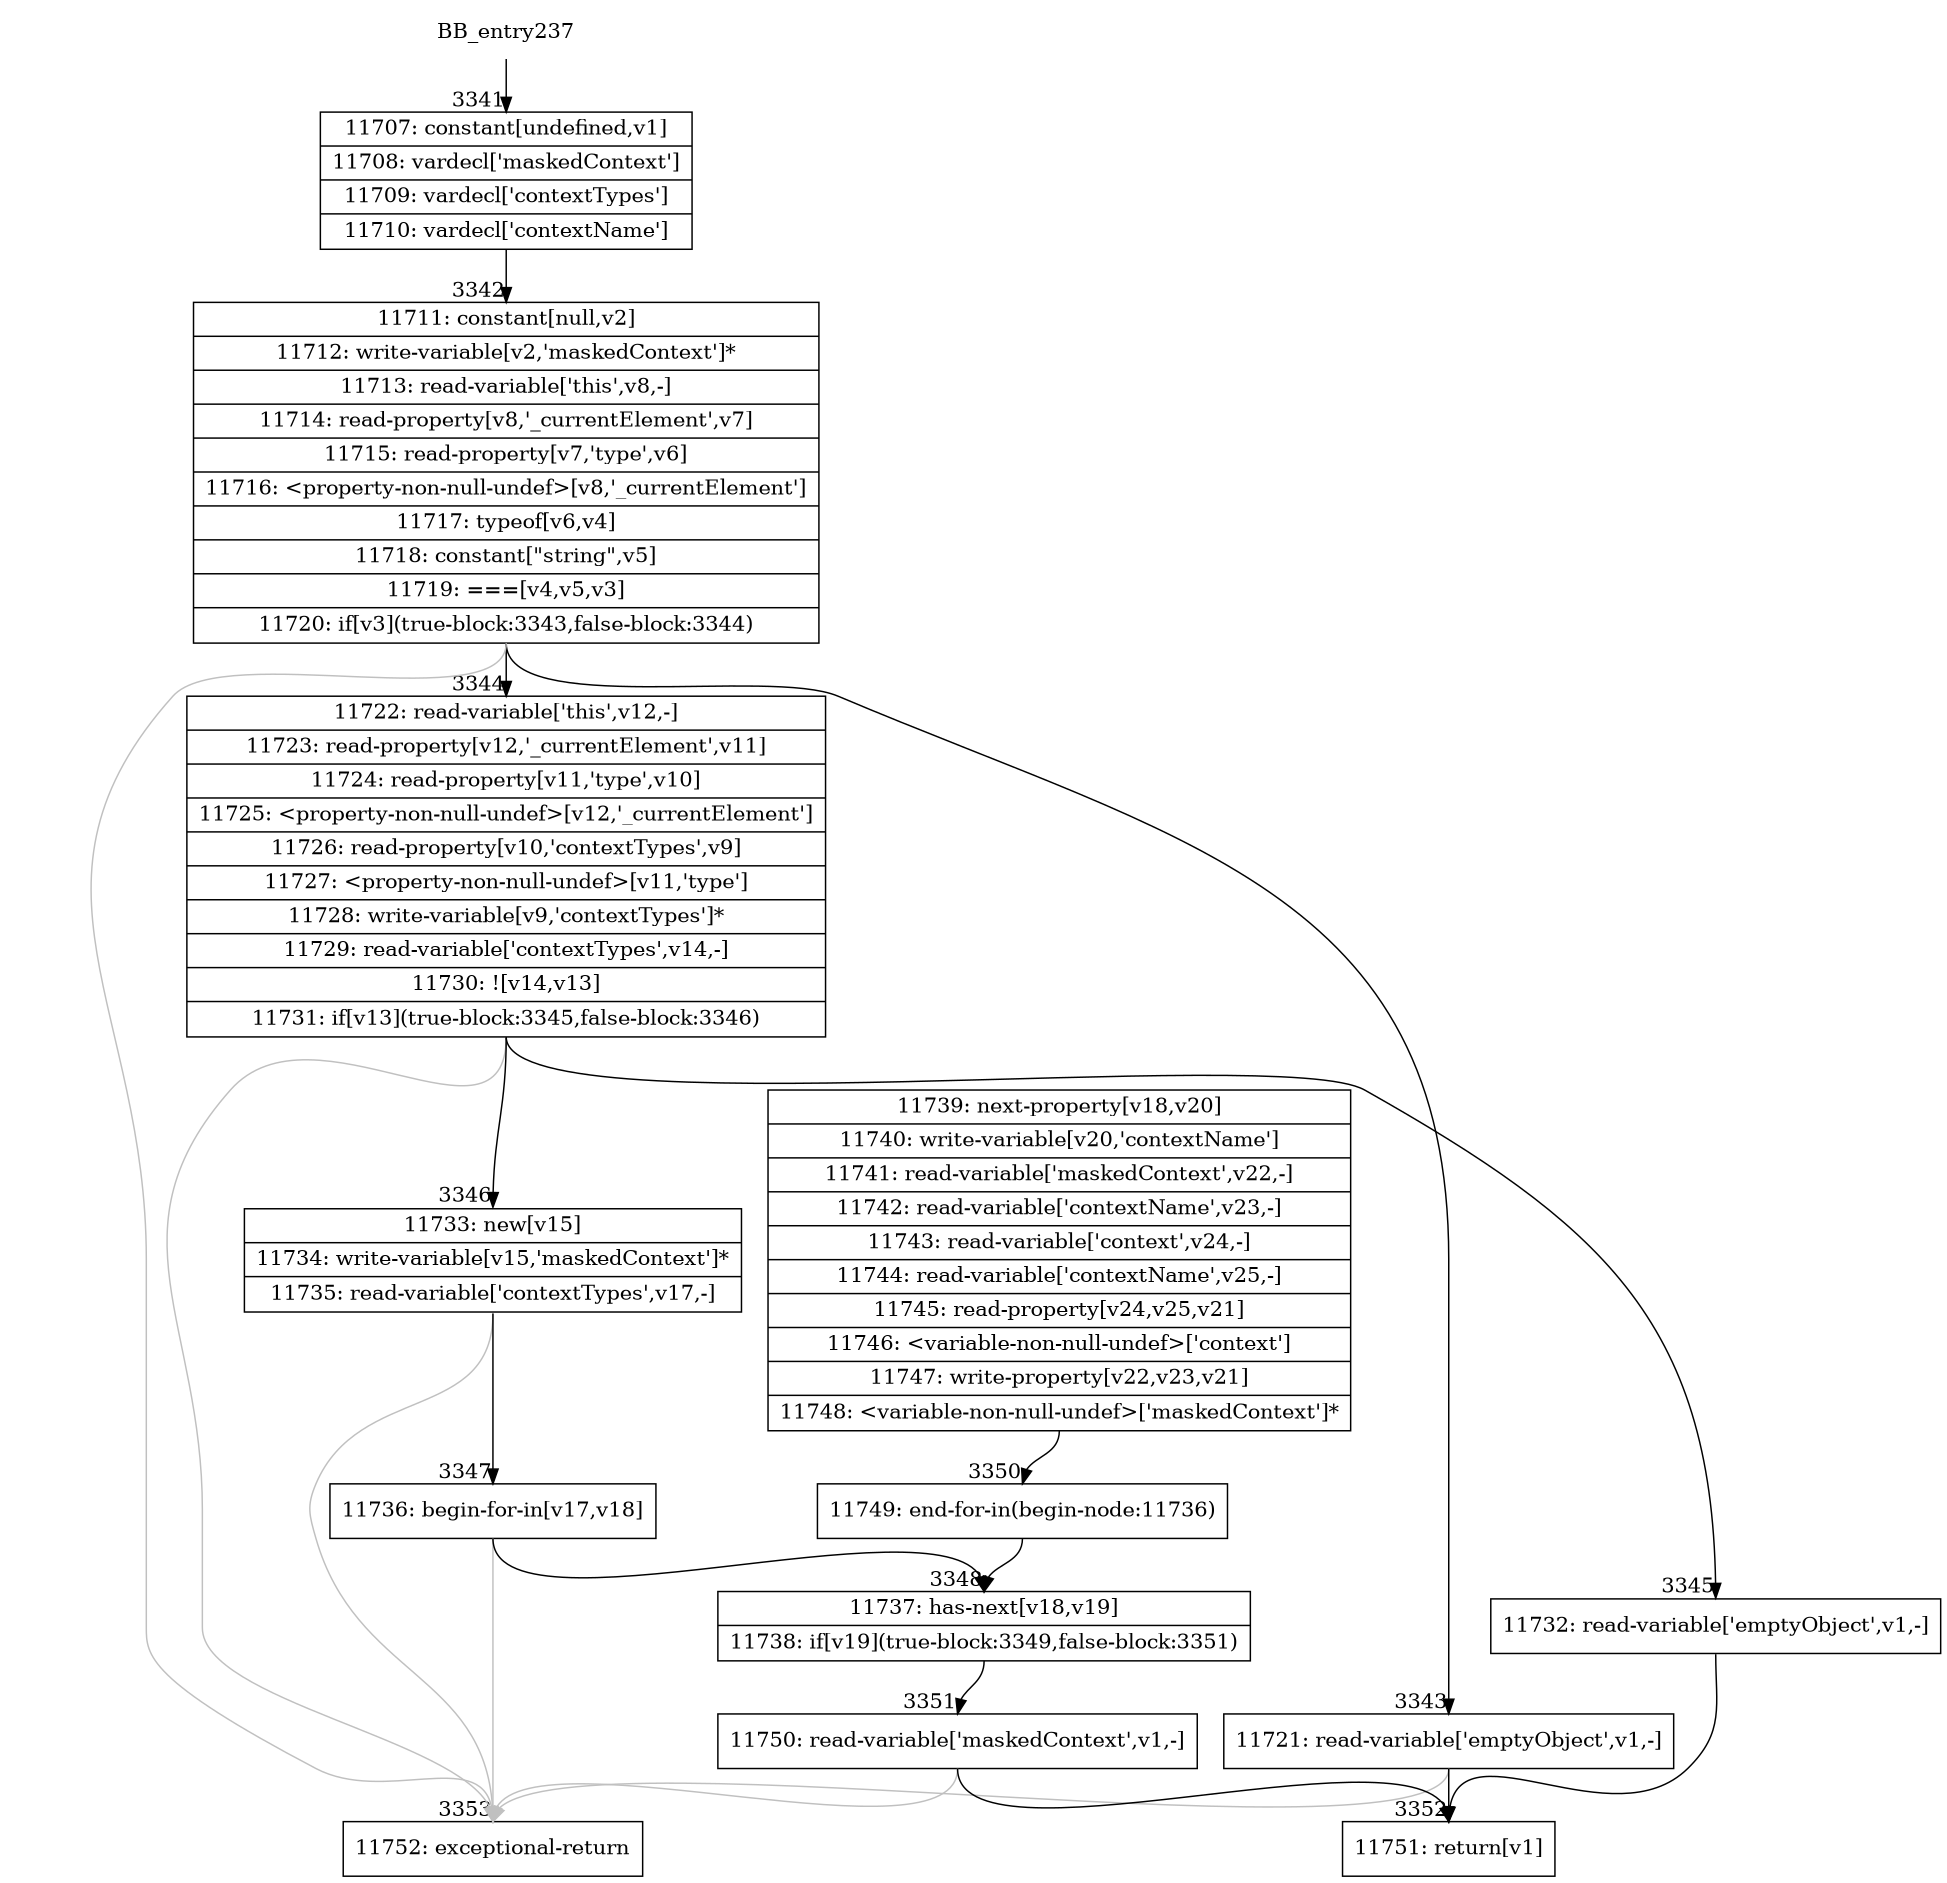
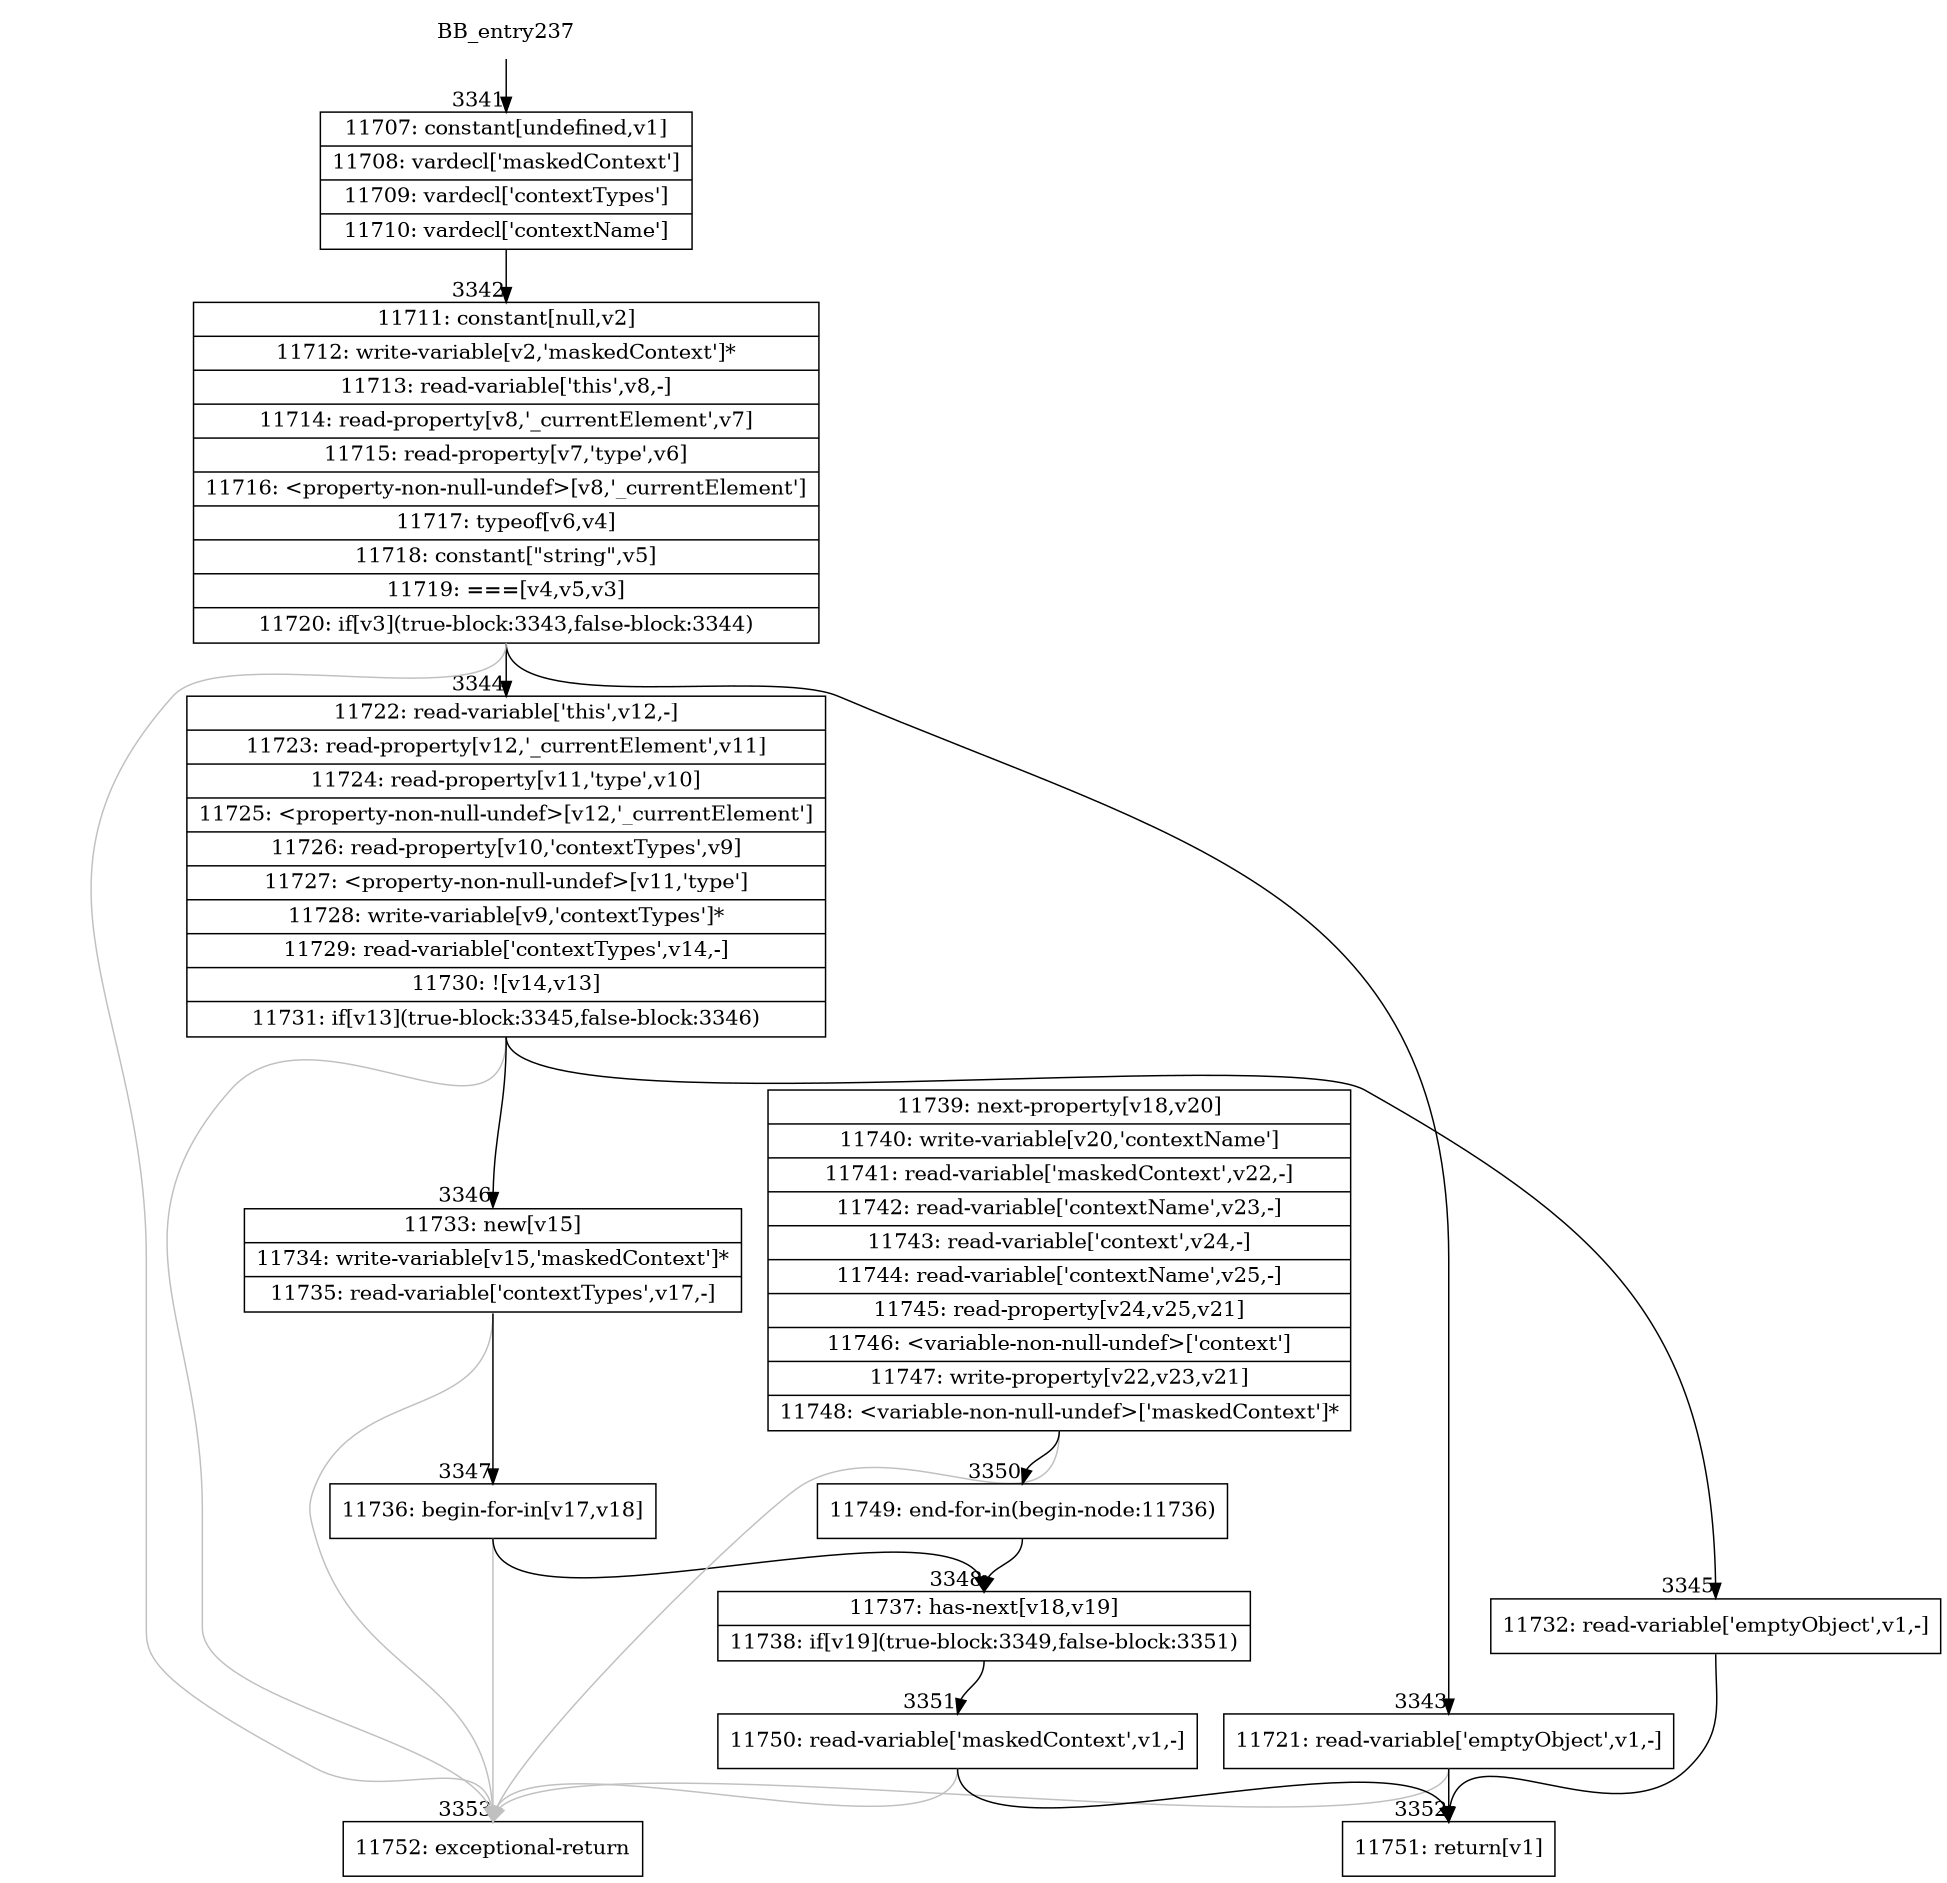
edge "11739: next-property[v18,v20]" -> "11752: exceptional-return": added
